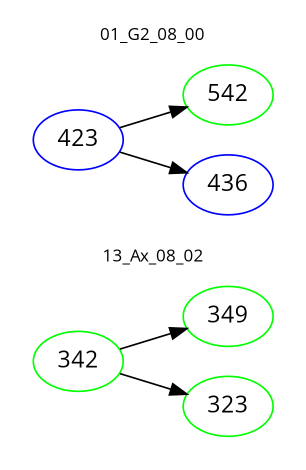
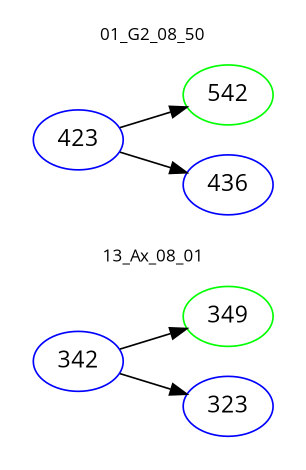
cluster "01_G2_08_00": label "01_G2_08_00" -> "01_G2_08_50"
cluster "13_Ax_08_02": label "13_Ax_08_02" -> "13_Ax_08_01"
node "342": color green -> blue
node "323": color green -> blue
